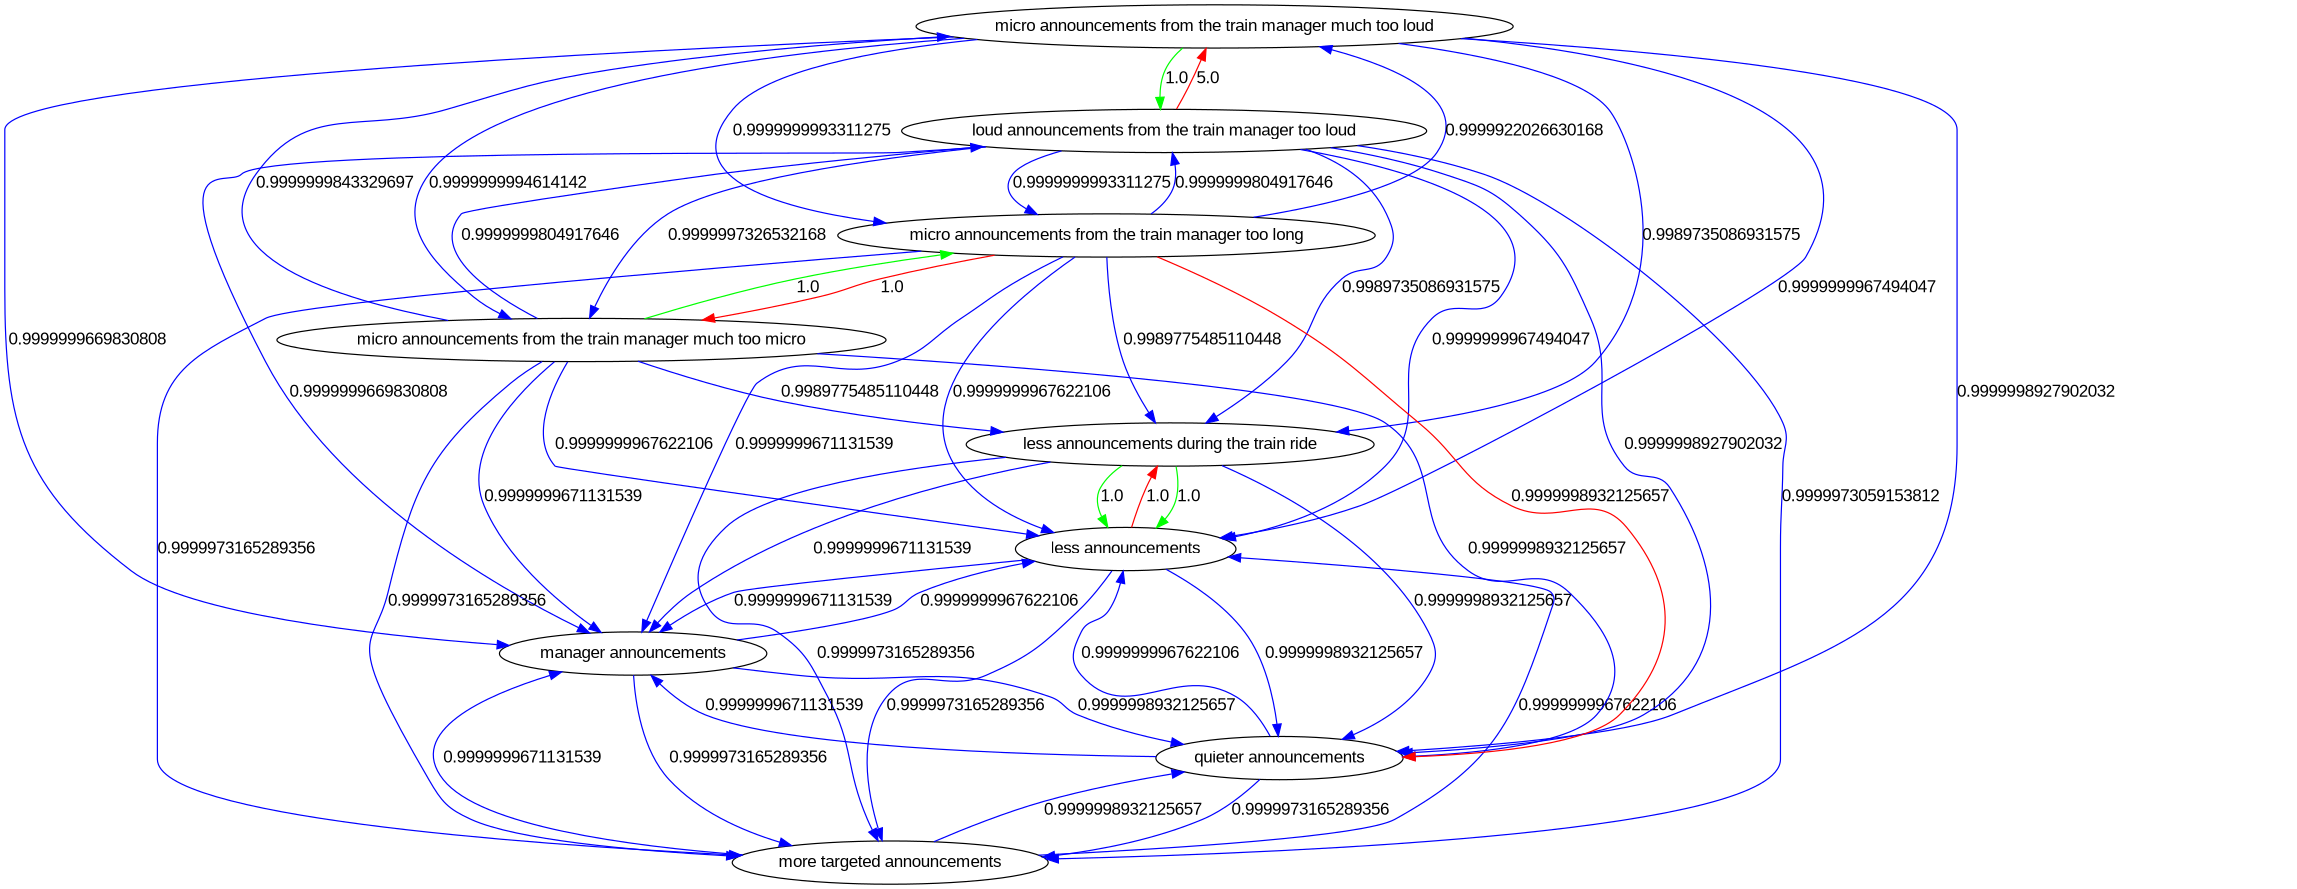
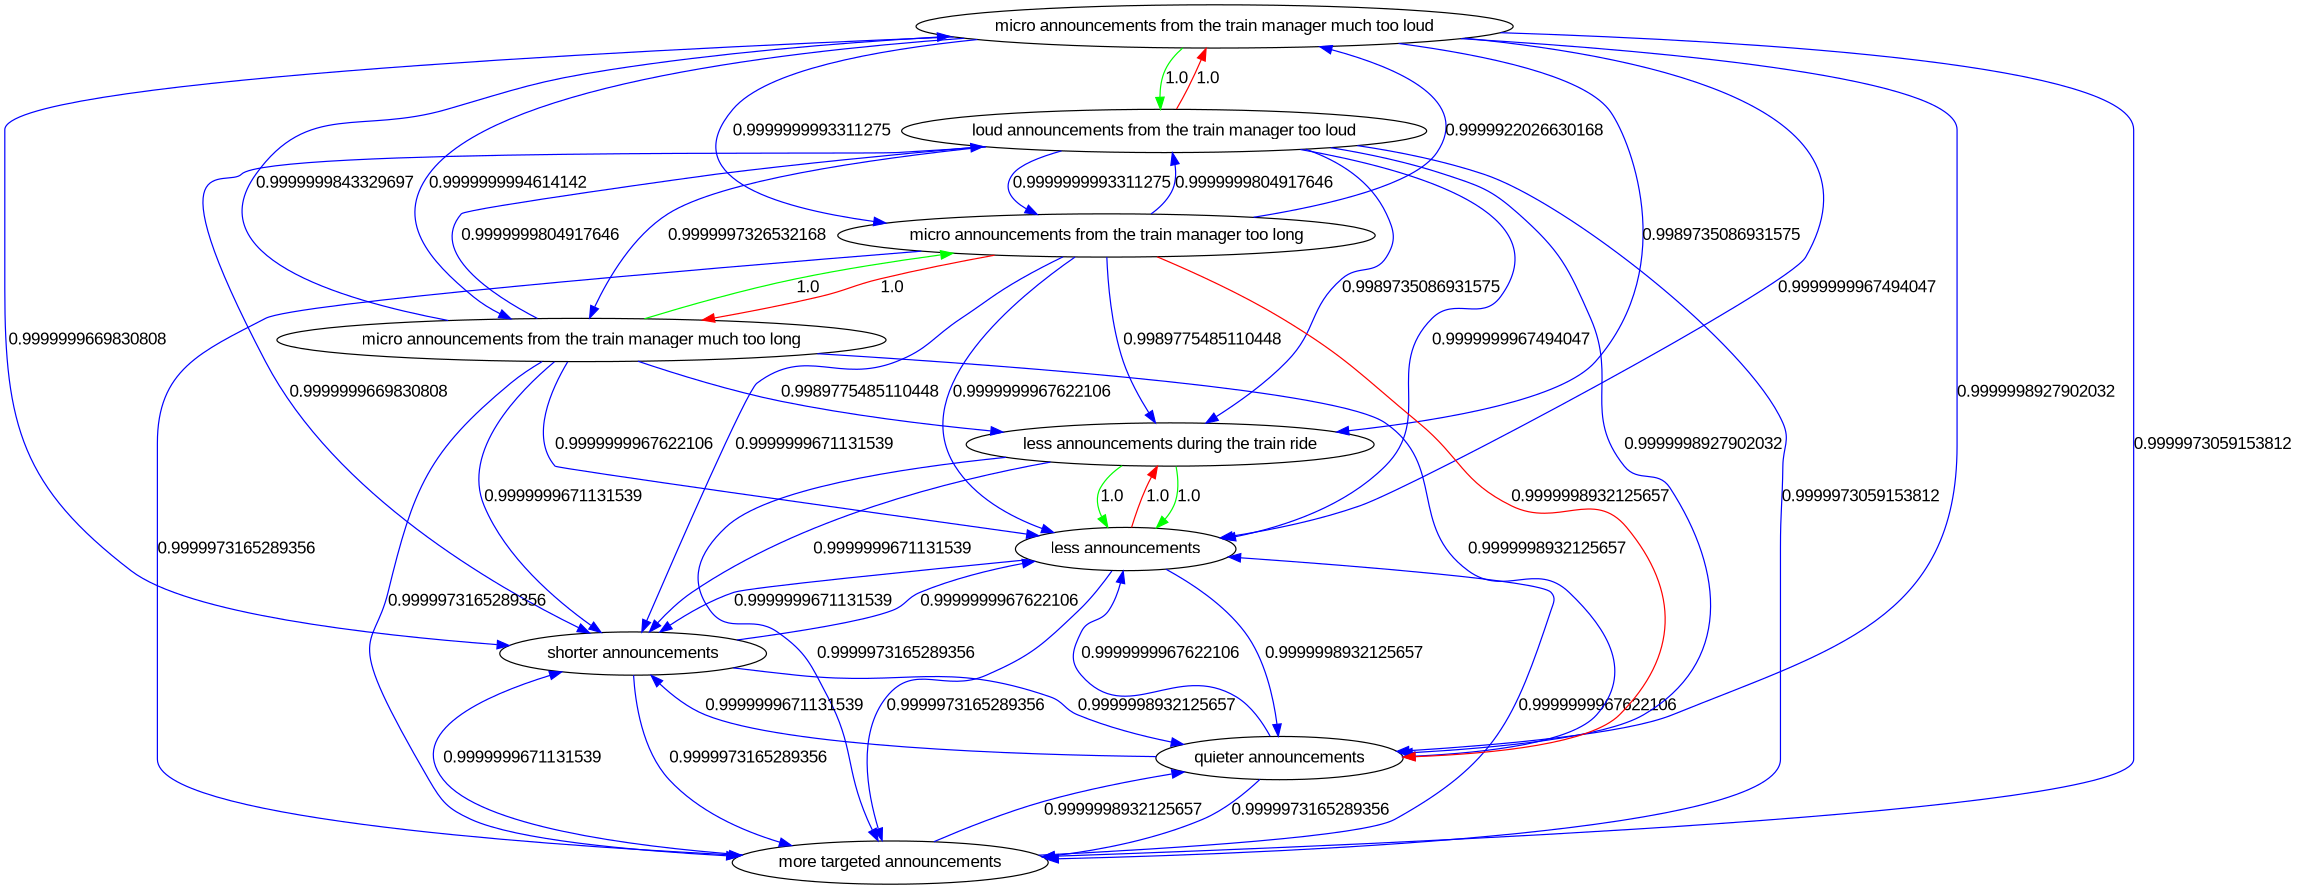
edge "loud announcements from the train manager too loud" -> "micro announcements from the train manager much too loud": label "5.0" -> "1.0"
node "micro announcements from the train manager much too micro": label "micro announcements from the train manager much too micro" -> "micro announcements from the train manager much too long"
edge "less announcements during the train ride" -> "quieter announcements": removed, label "0.9999998932125657"
node "manager announcements": label "manager announcements" -> "shorter announcements"
edge "micro announcements from the train manager much too loud" -> "more targeted announcements": added, label "0.9999973059153812"
